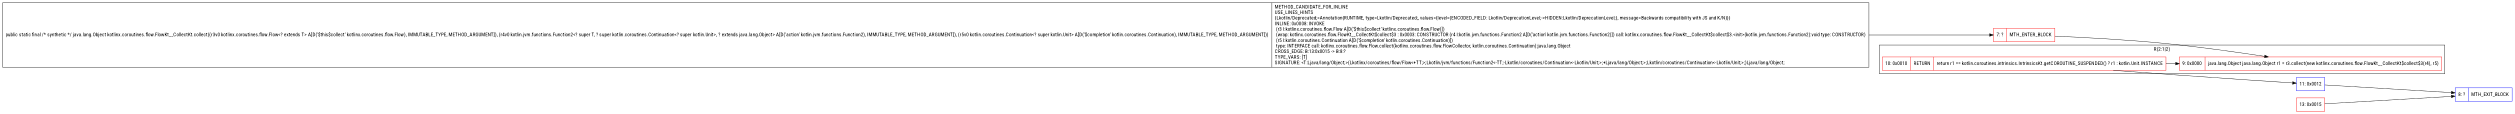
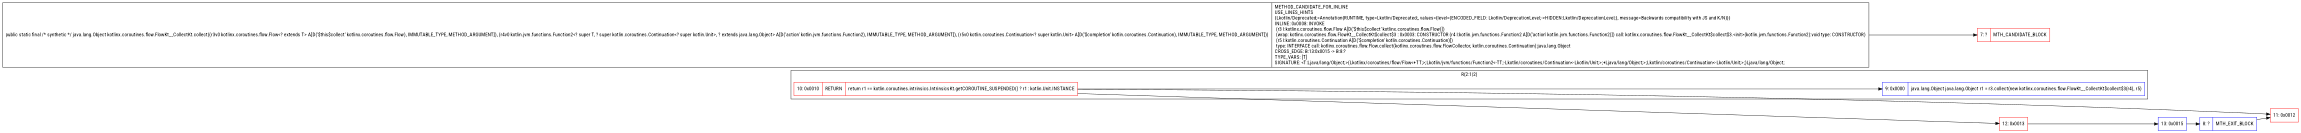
node "7: ?": text "MTH_ENTER_BLOCK" -> "MTH_CANDIDATE_BLOCK"
edge "7: ?" -> "9: 0x0000": removed
node "9: 0x0000": color red -> blue
node "11: 0x0012": color blue -> red
edge "11: 0x0012" -> "8: ?": reversed
node "13: 0x0015": color red -> blue
node "12: 0x0013": added
